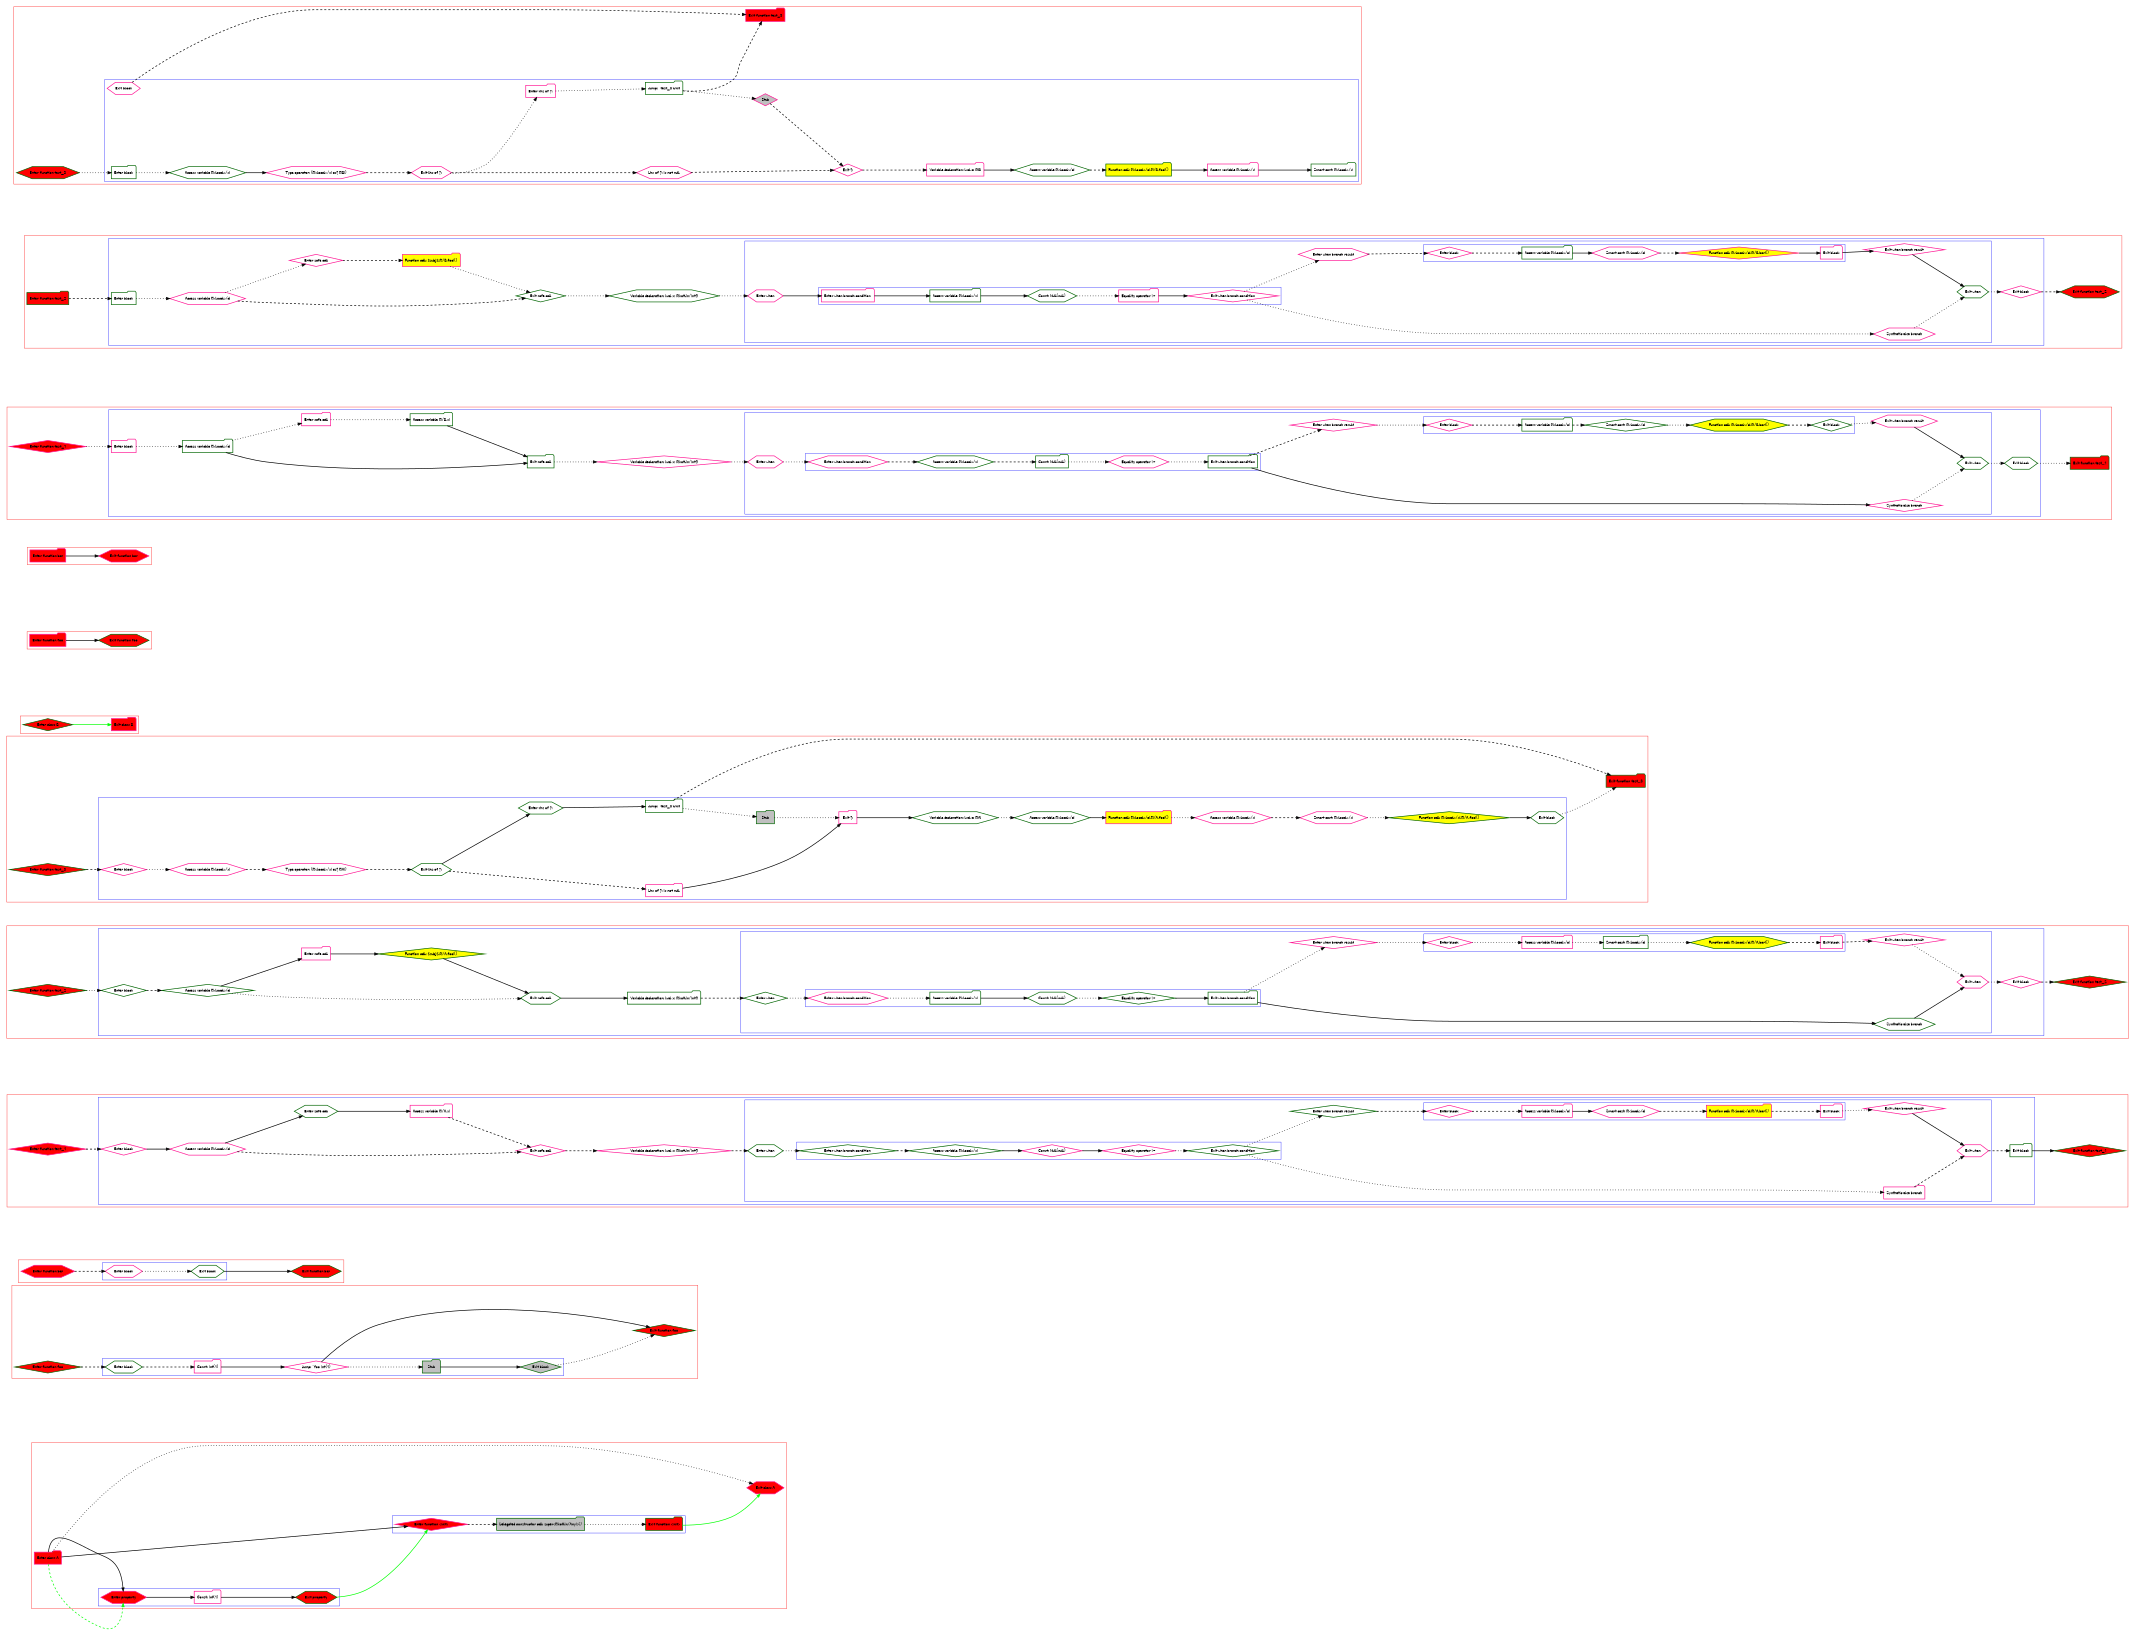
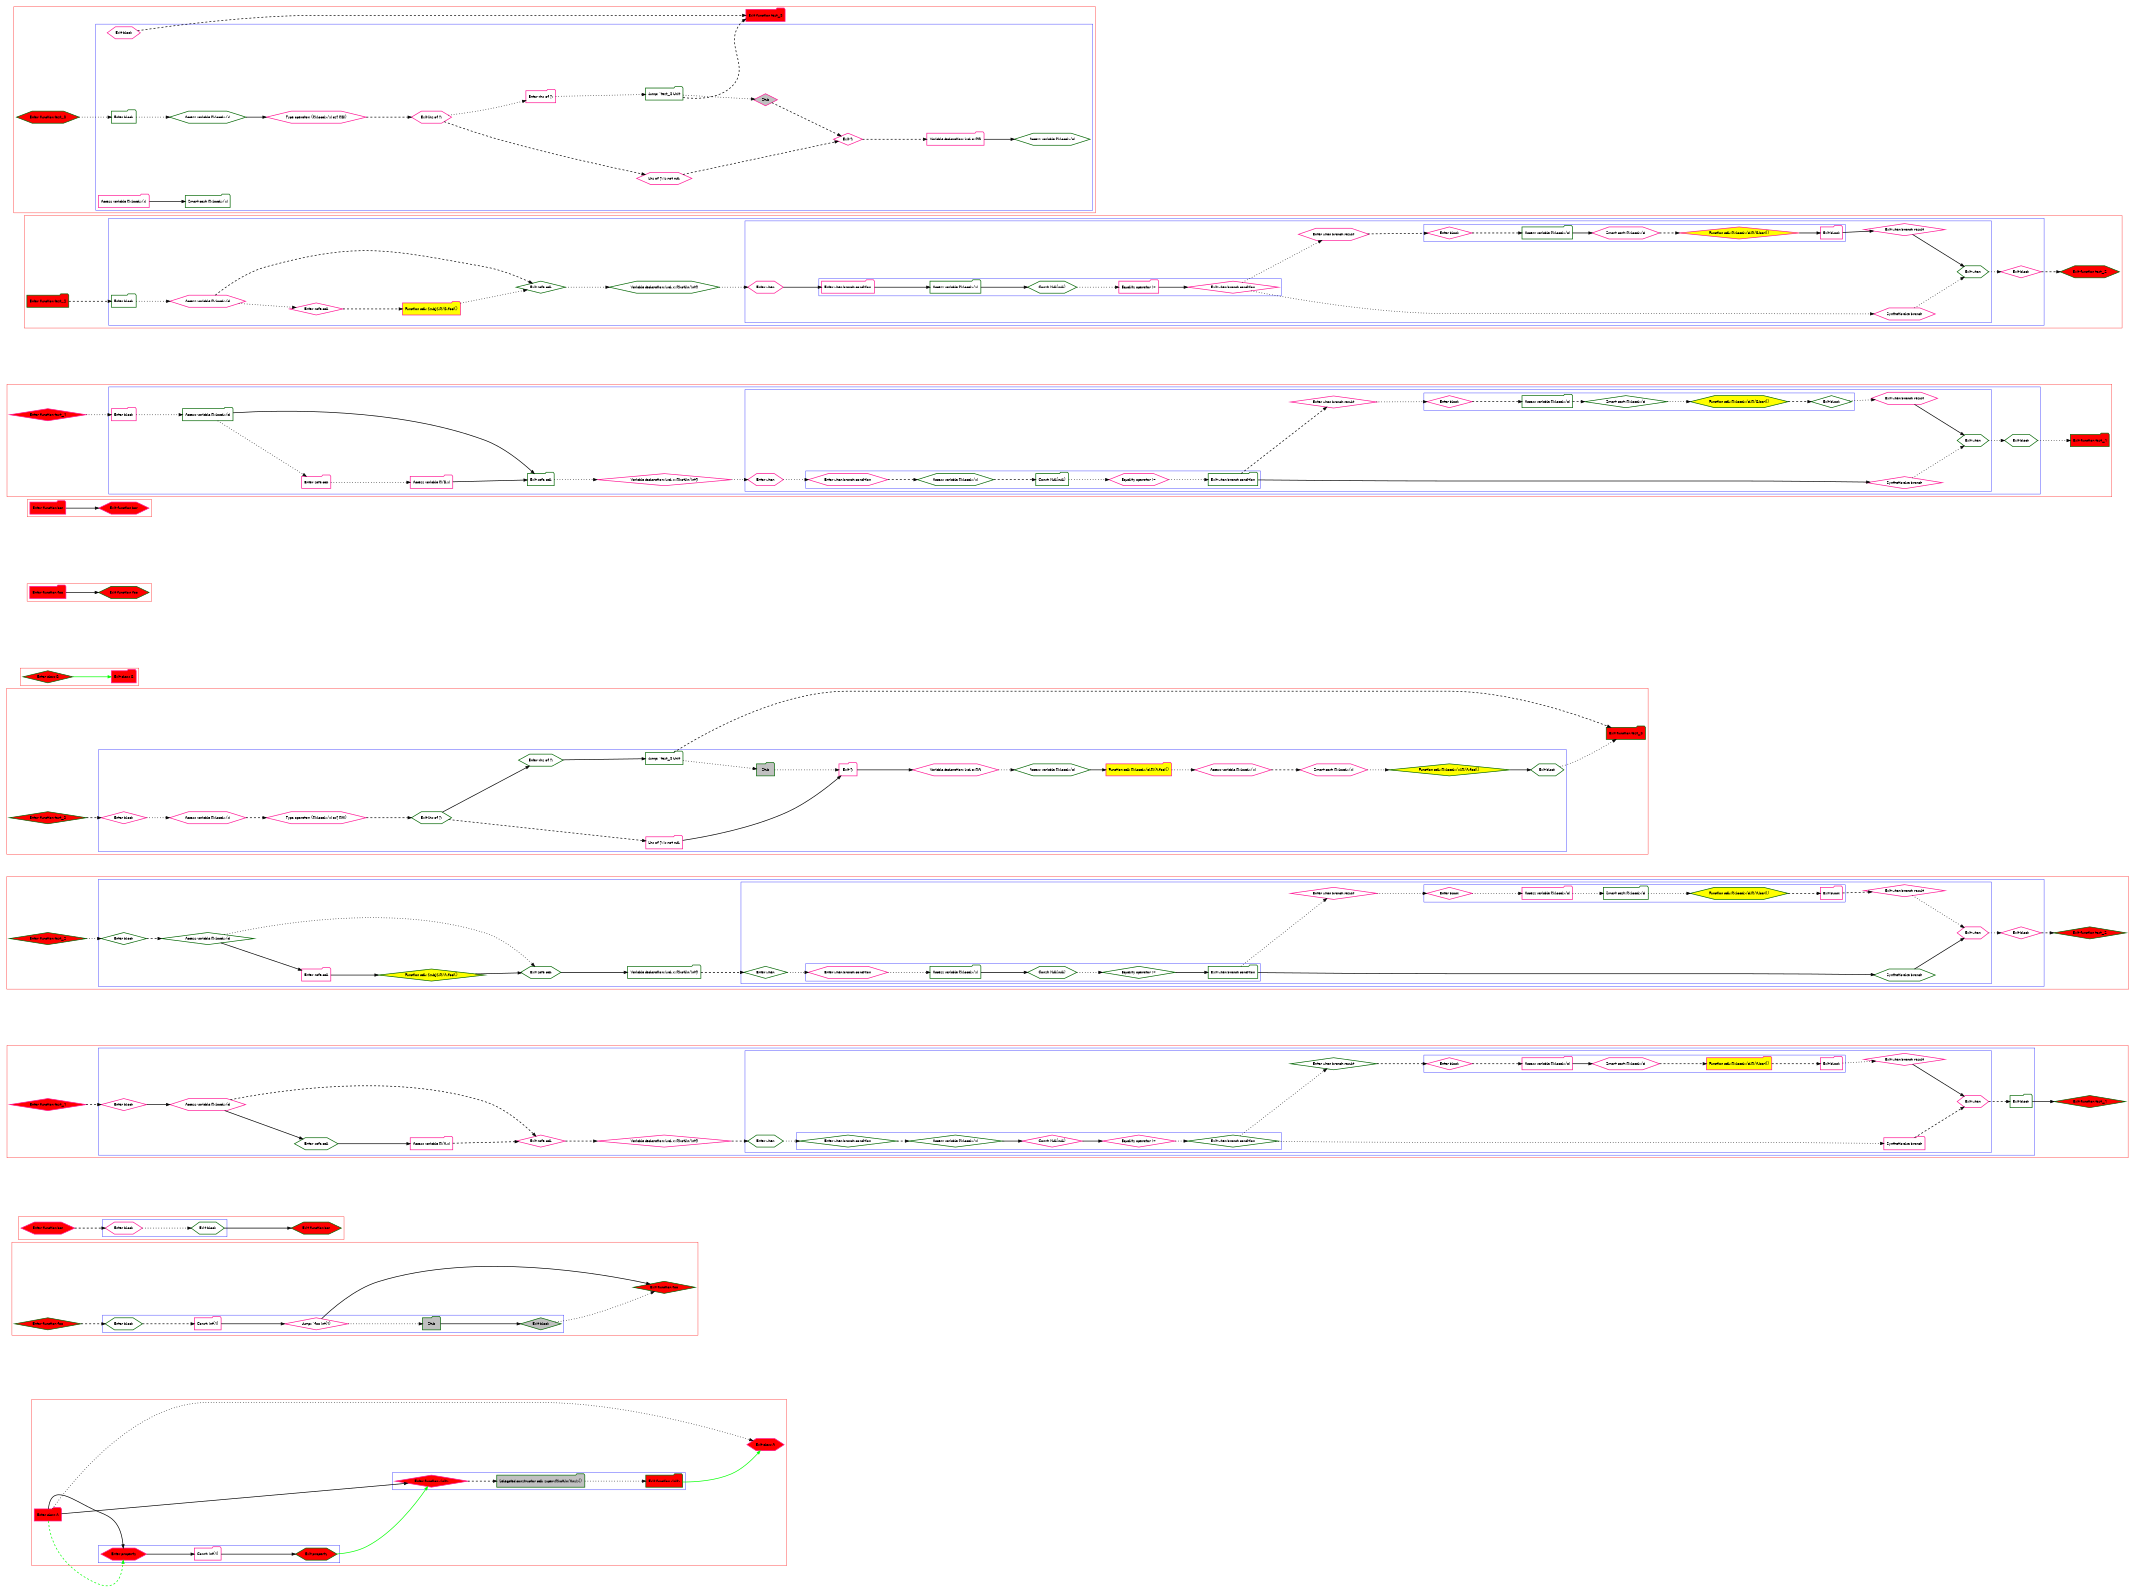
node "Function call: R|<local>/a|.R|/B.foo|()": removed
node "Access variable R|/B.x|": color darkgreen -> deeppink
node "Variable declaration: lval a: R|A|": color darkgreen -> deeppink
